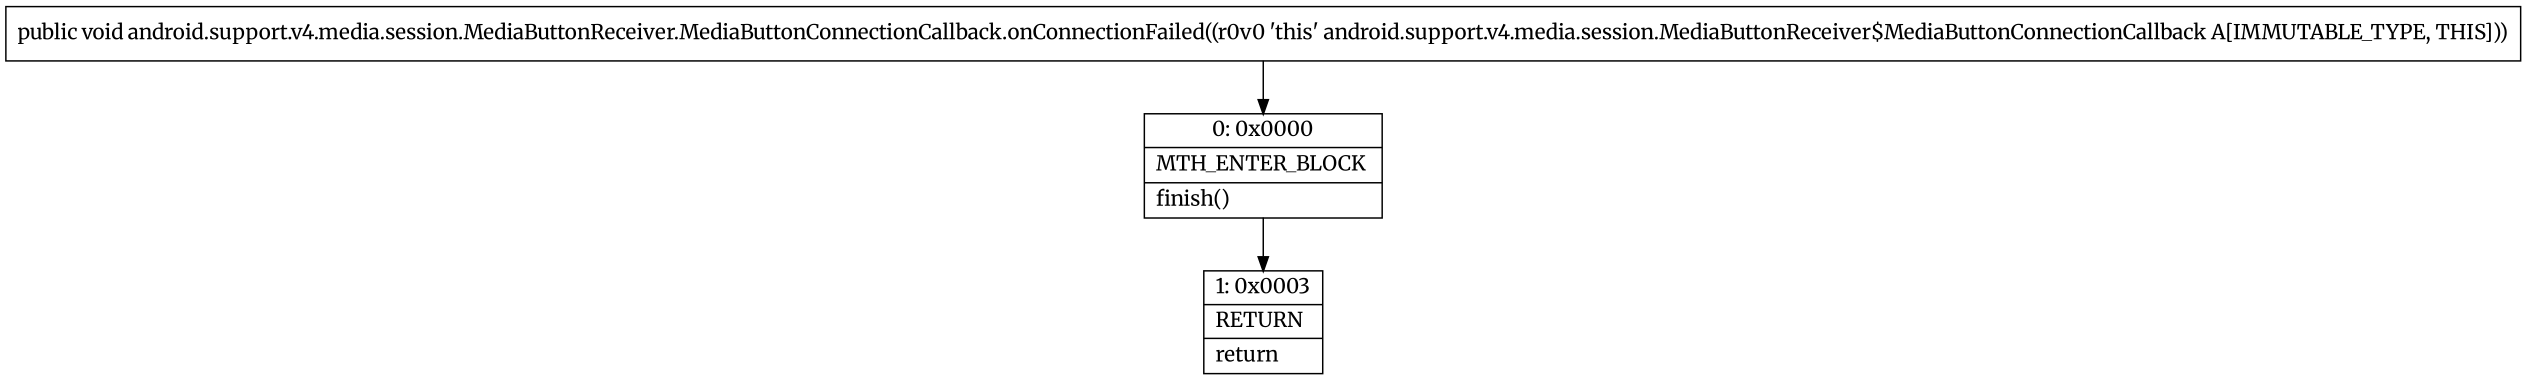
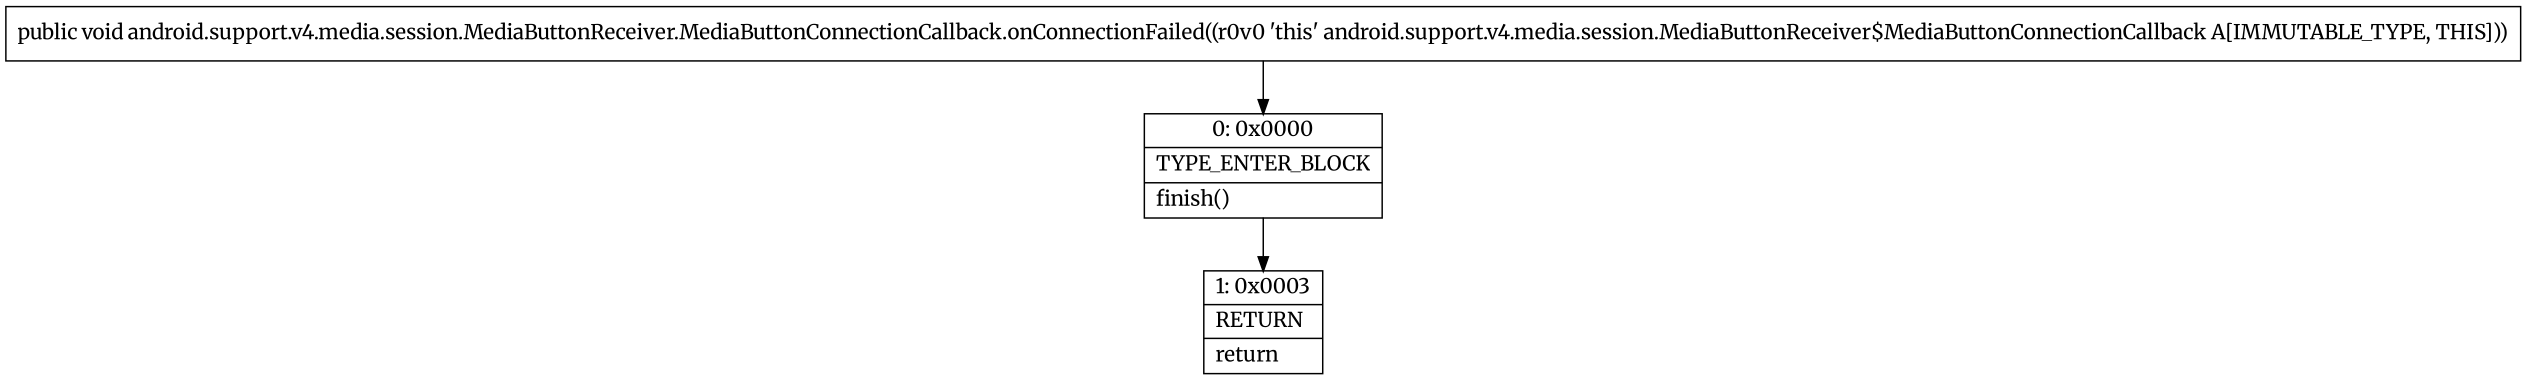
node "0: 0x0000": text "MTH_ENTER_BLOCK" -> "TYPE_ENTER_BLOCK"
